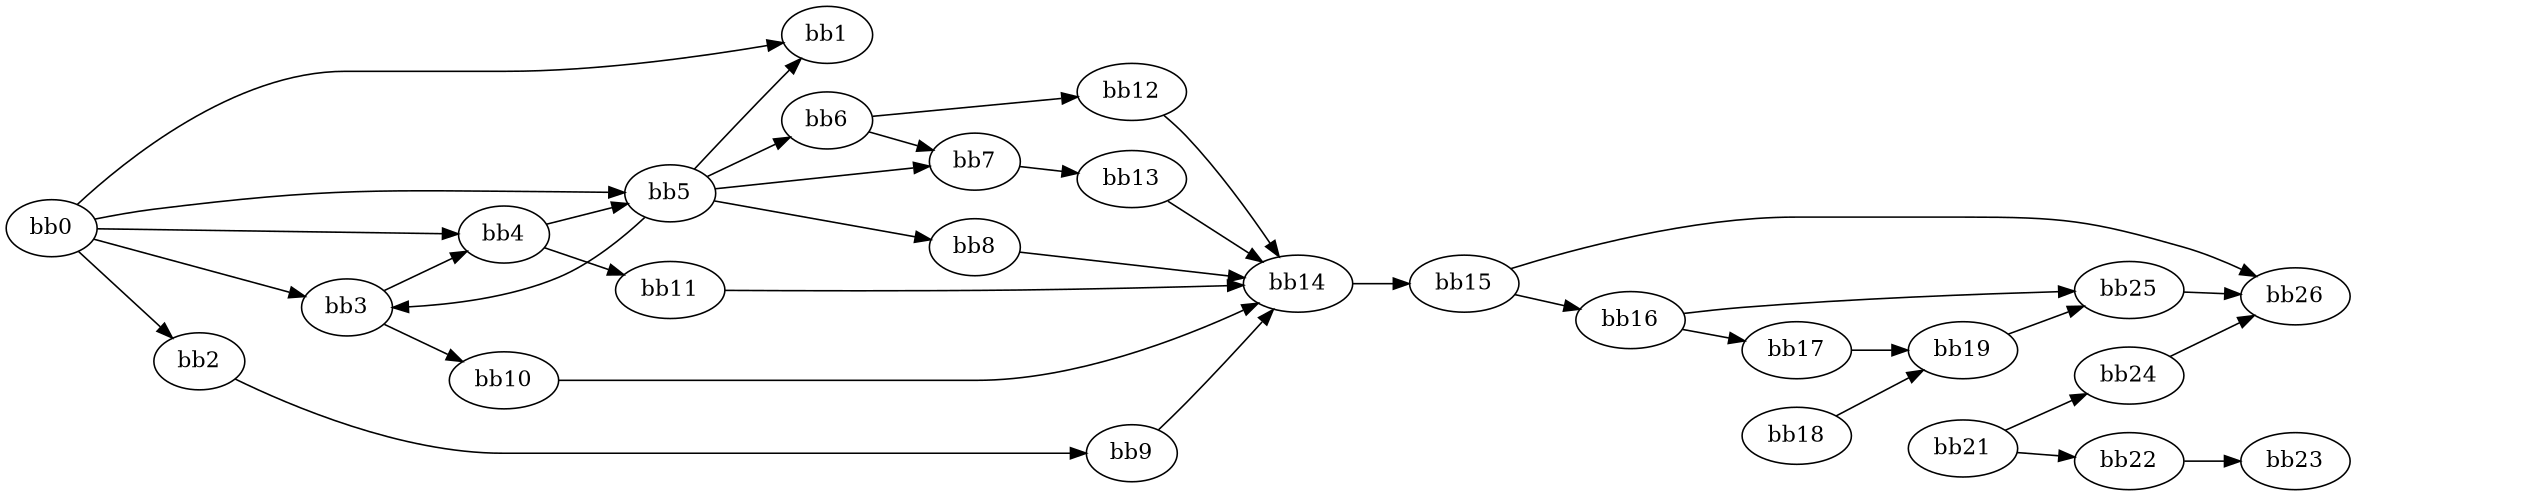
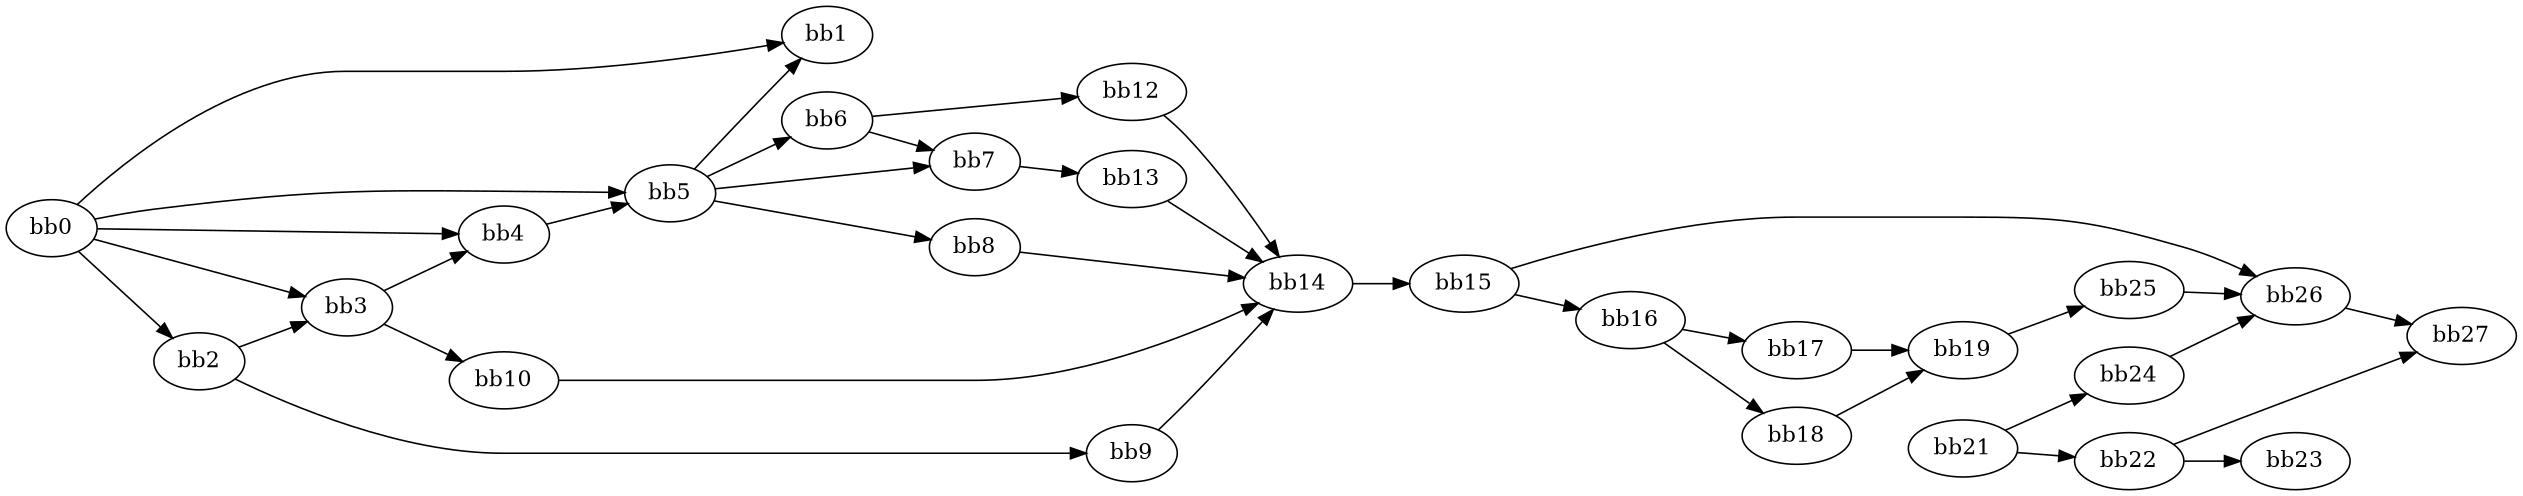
edge "bb5" -> "bb3": now "bb2" -> "bb3"
node "bb11": removed
edge "bb16" -> "bb25": now "bb16" -> "bb18"
node "bb27": added
